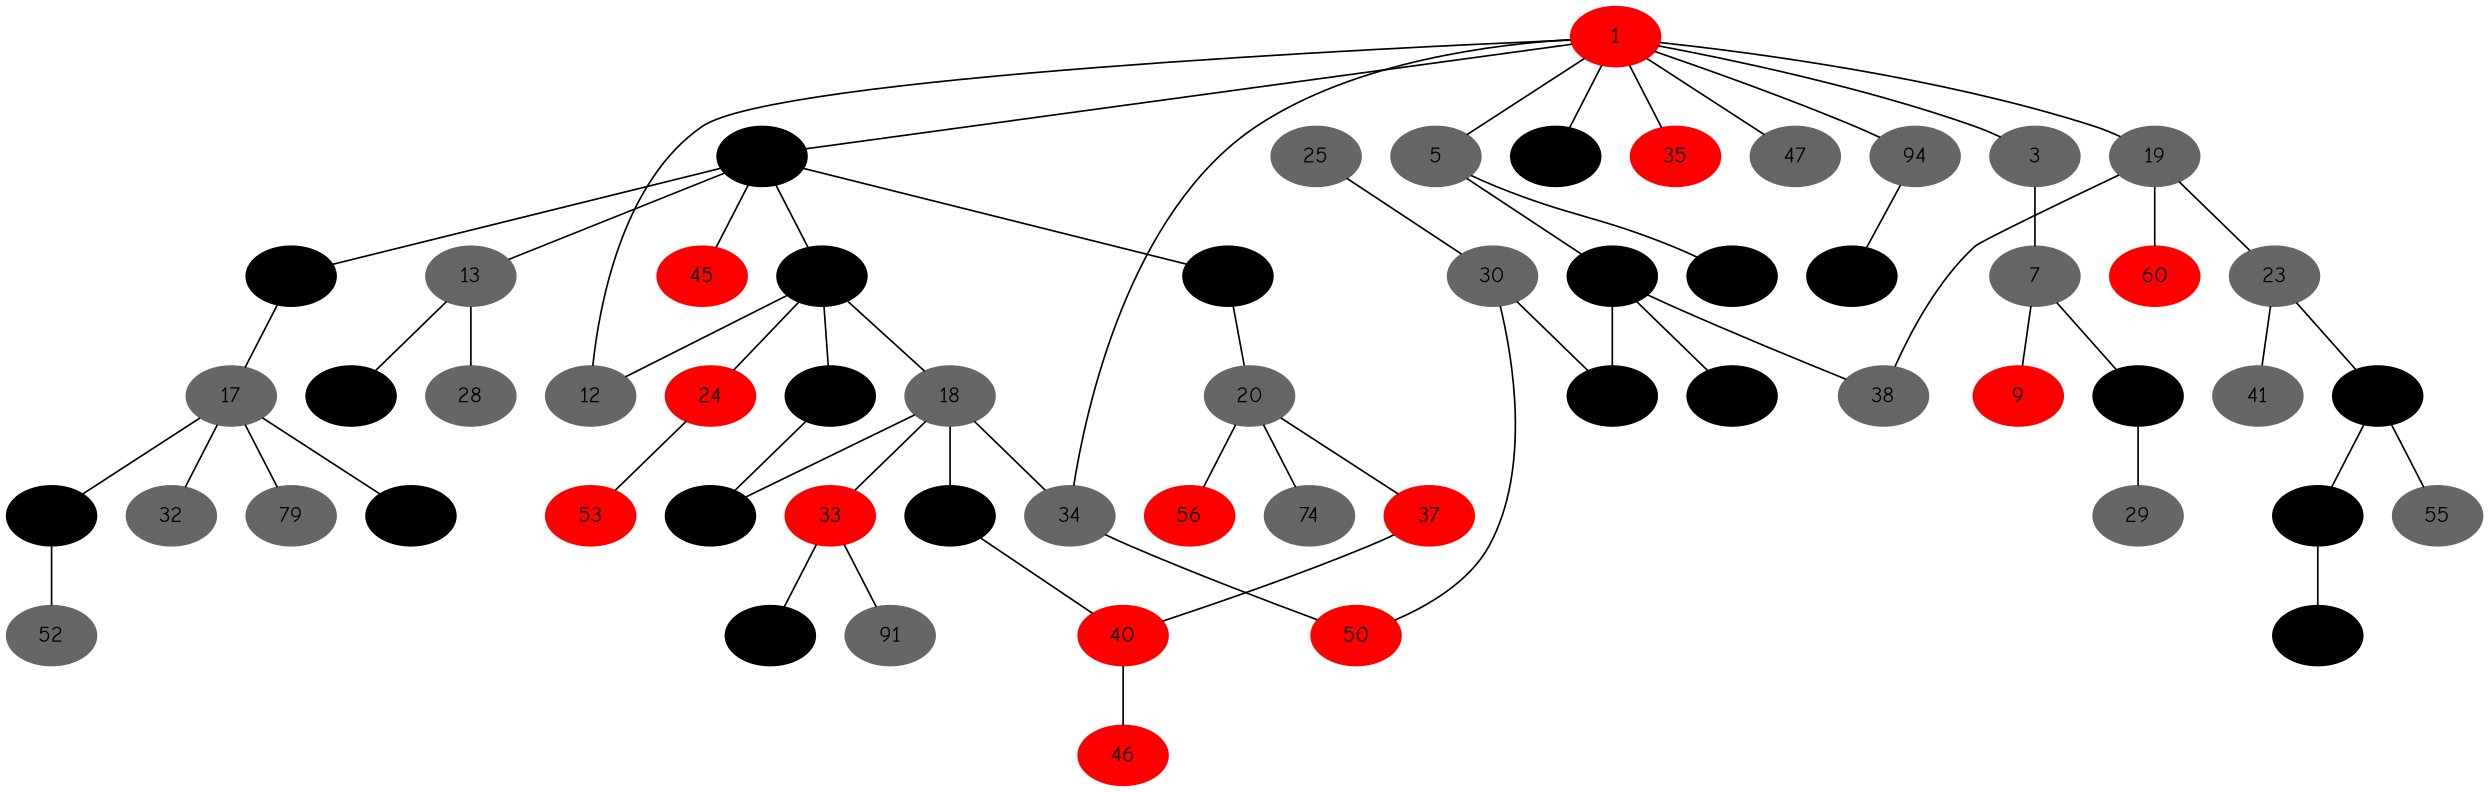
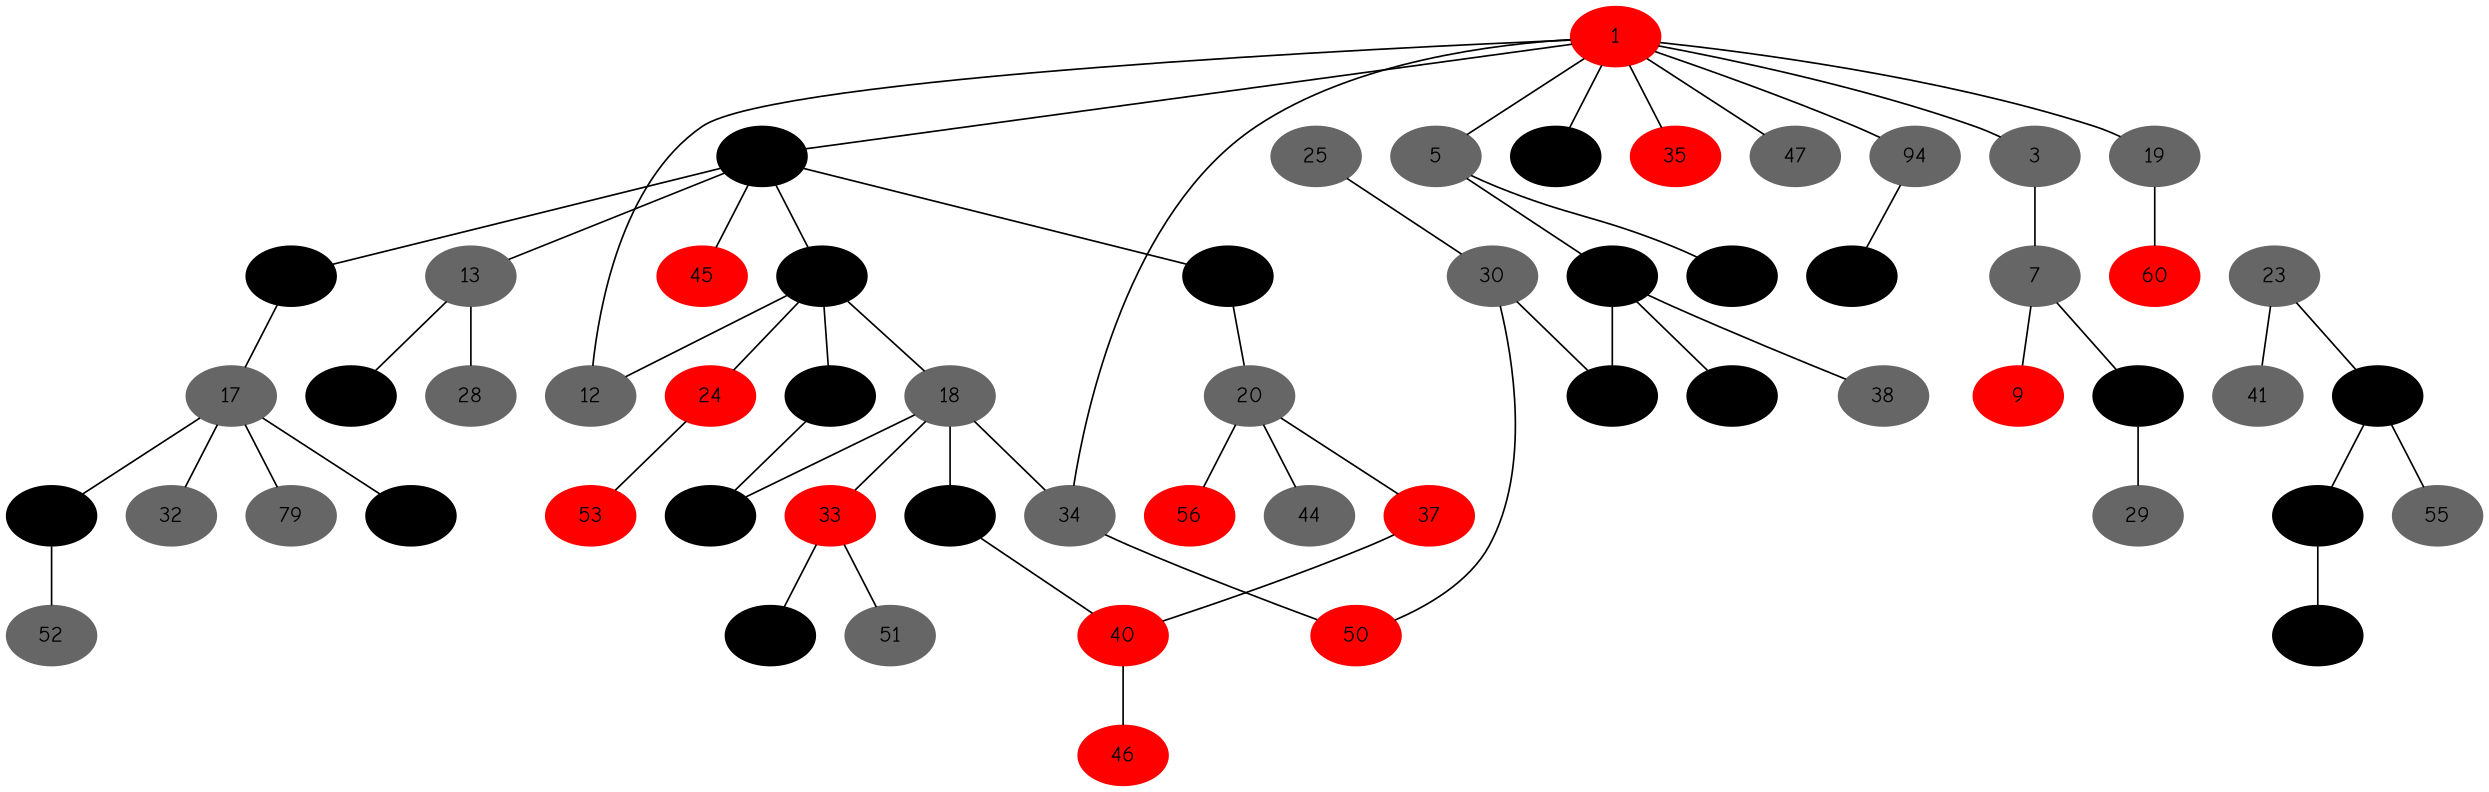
edge "19" -- "23": removed
edge "19" -- "38": removed
node "74": label "74" -> "44"
node "91": label "91" -> "51"
